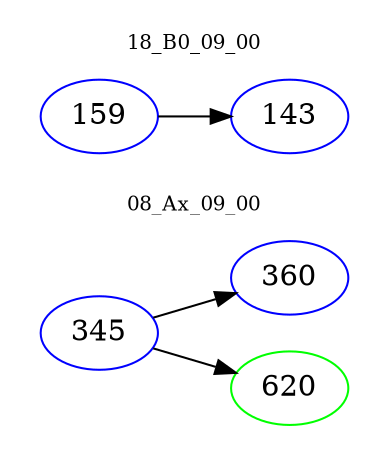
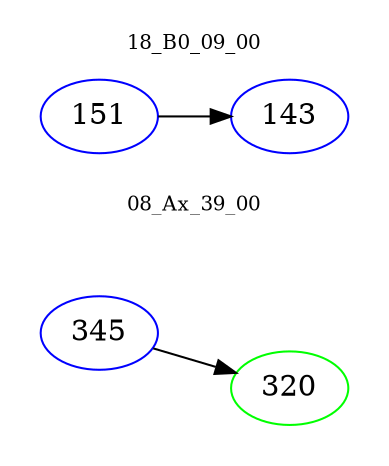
node "159": label "159" -> "151"
cluster "08_Ax_09_00": label "08_Ax_09_00" -> "08_Ax_39_00"
node "360": removed
node "620": label "620" -> "320"
